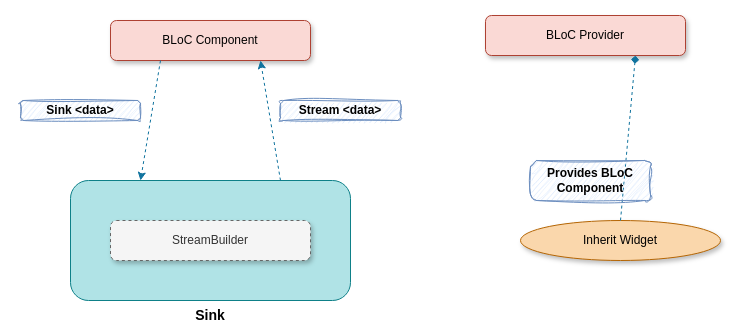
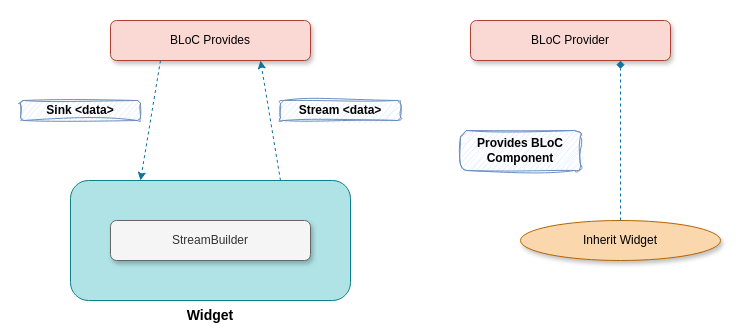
node "BLoC Provider": moved (586, 36) -> (571, 41)
node "BLoC Component": label "BLoC Component" -> "BLoC Provides"
node "Provides BLoC Component": moved (591, 181) -> (521, 151)
node "StreamBuilder": style dashed -> solid
node "Sink": label "Sink" -> "Widget"
